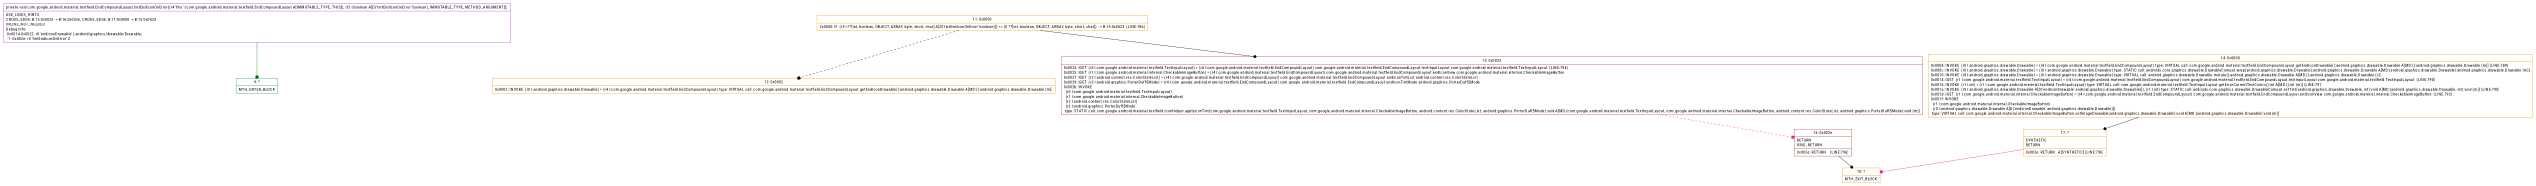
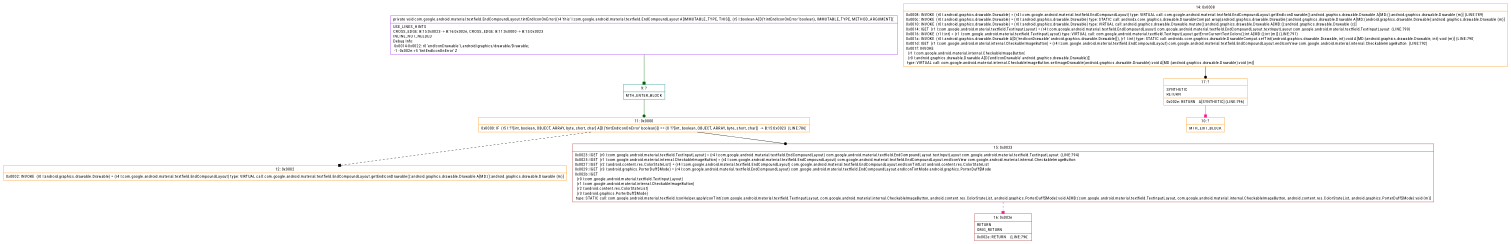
node "15: 0x0023": text "0x002b: INVOKE" -> "0x002b: IGET"
edge "9: ?" -> "11: 0x0000": added
edge "16: 0x002e" -> "10: ?": removed
